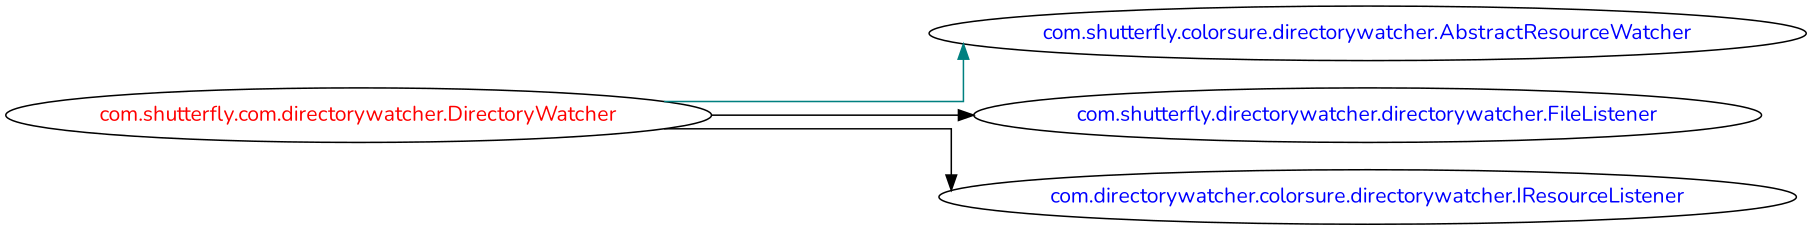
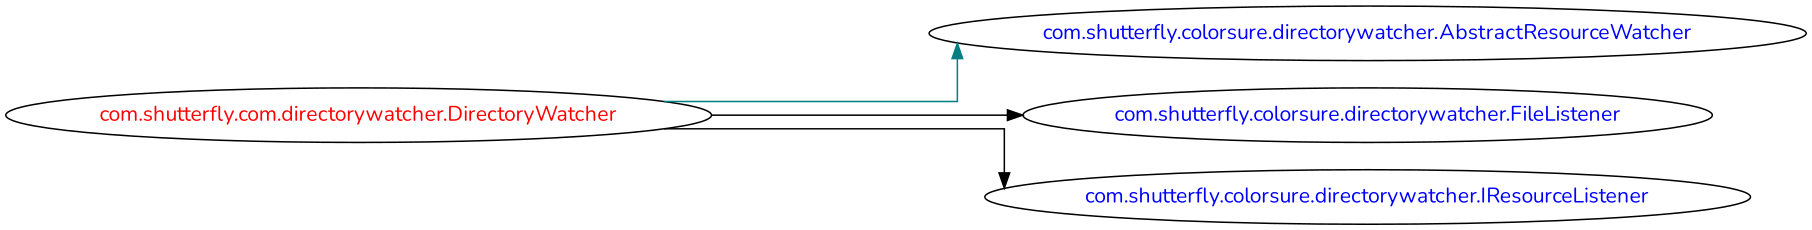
node "com.shutterfly.directorywatcher.directorywatcher.FileListener": label "com.shutterfly.directorywatcher.directorywatcher.FileListener" -> "com.shutterfly.colorsure.directorywatcher.FileListener"
node "com.directorywatcher.colorsure.directorywatcher.IResourceListener": label "com.directorywatcher.colorsure.directorywatcher.IResourceListener" -> "com.shutterfly.colorsure.directorywatcher.IResourceListener"
